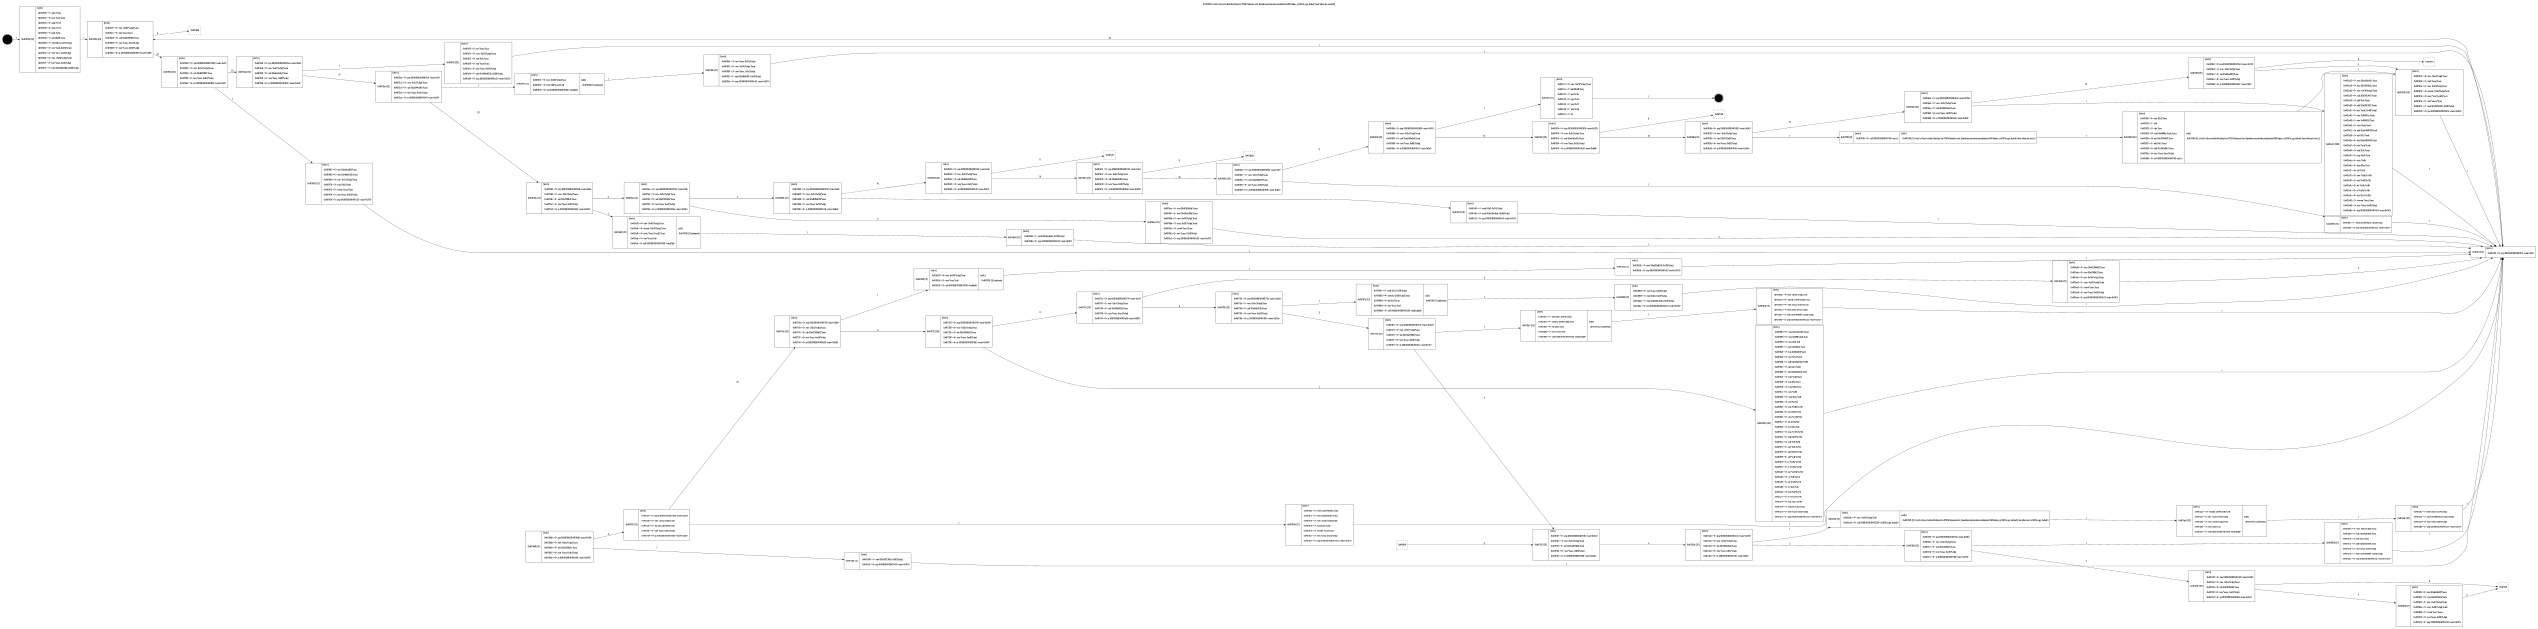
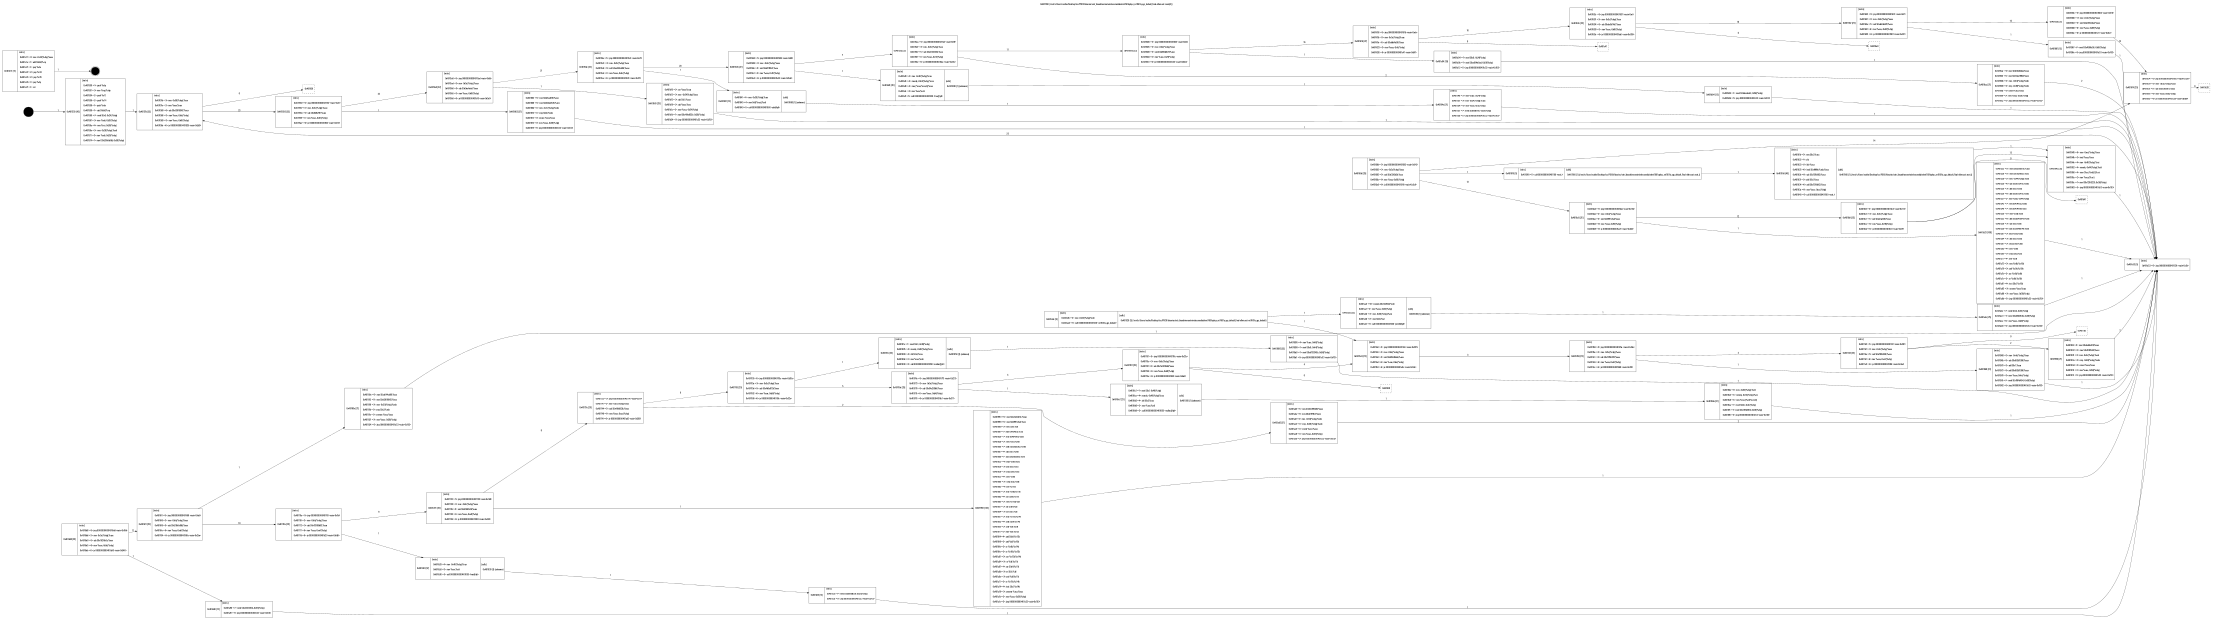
edge "0x40165b [25]" -> "0x401c17 [17]": removed, label "1"
edge "0x401674 [25]" -> "0x40168d [25]": reversed
edge "0x4017a0 [25]" -> "0x401a9c [9]": reversed
edge "0x401bf8" -> "0x401787 [25]": reversed
edge "0x4018fd [27]" -> "0x4017eb": now "0x4018fd [27]" -> "0x401c53 [5]"
